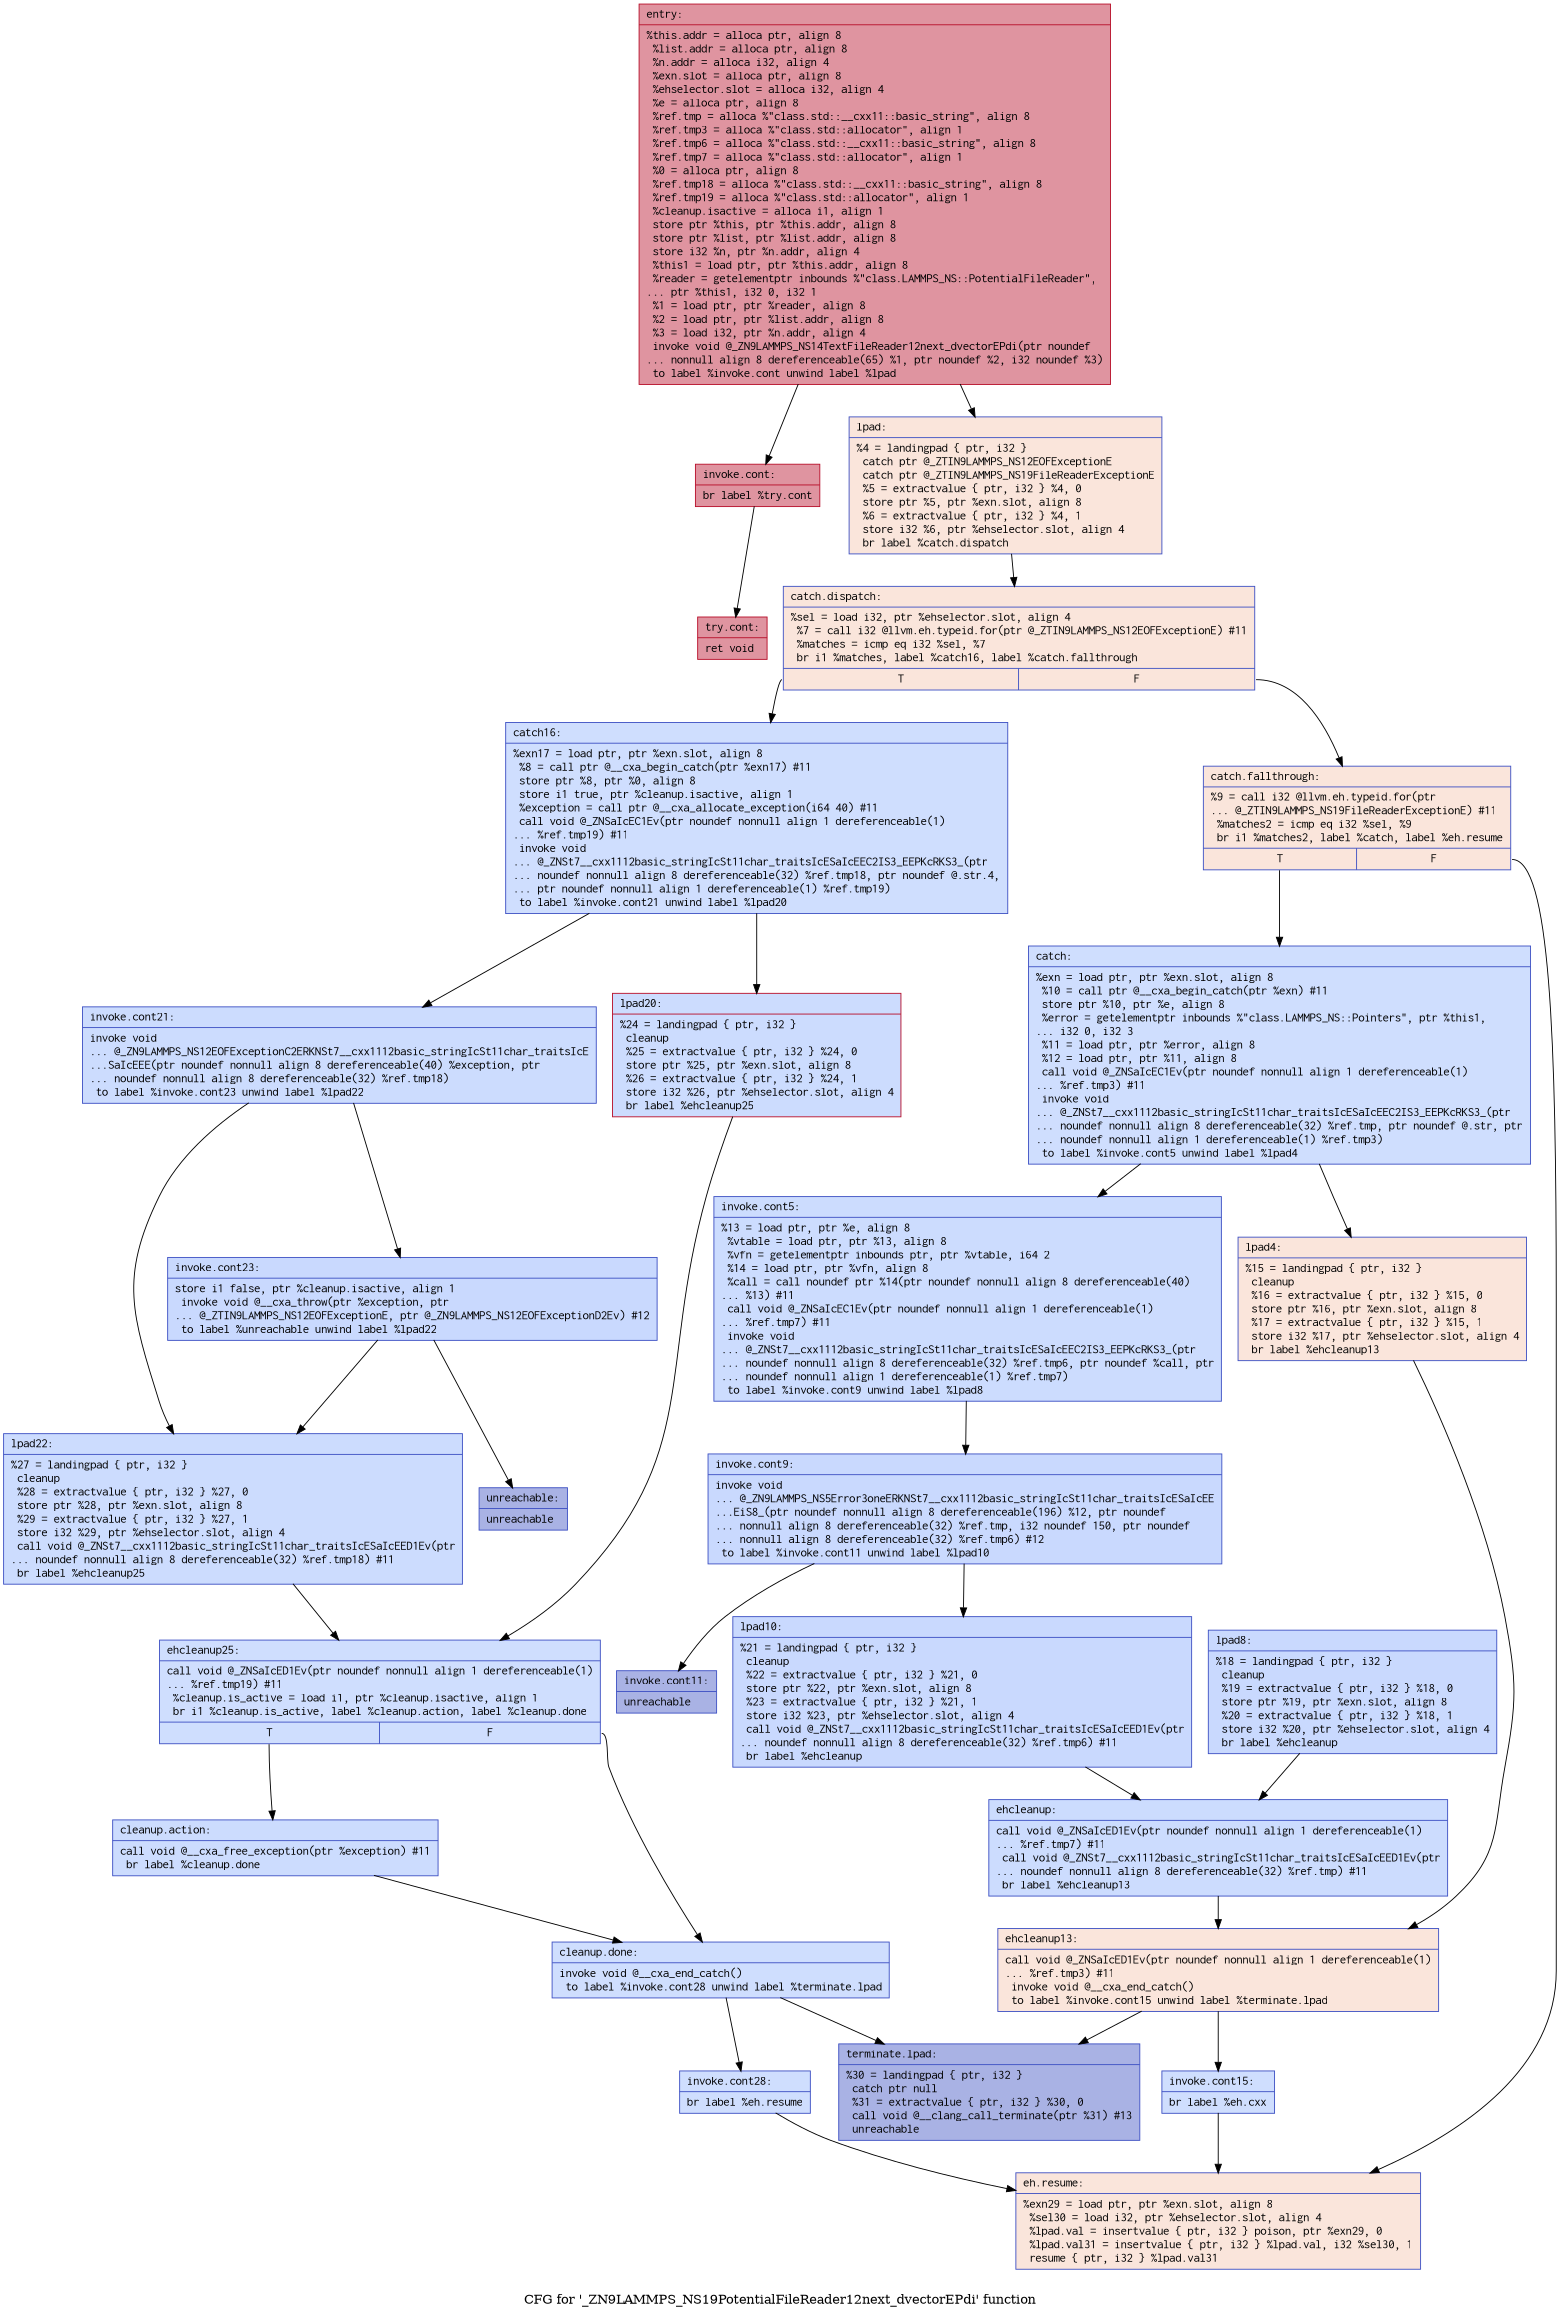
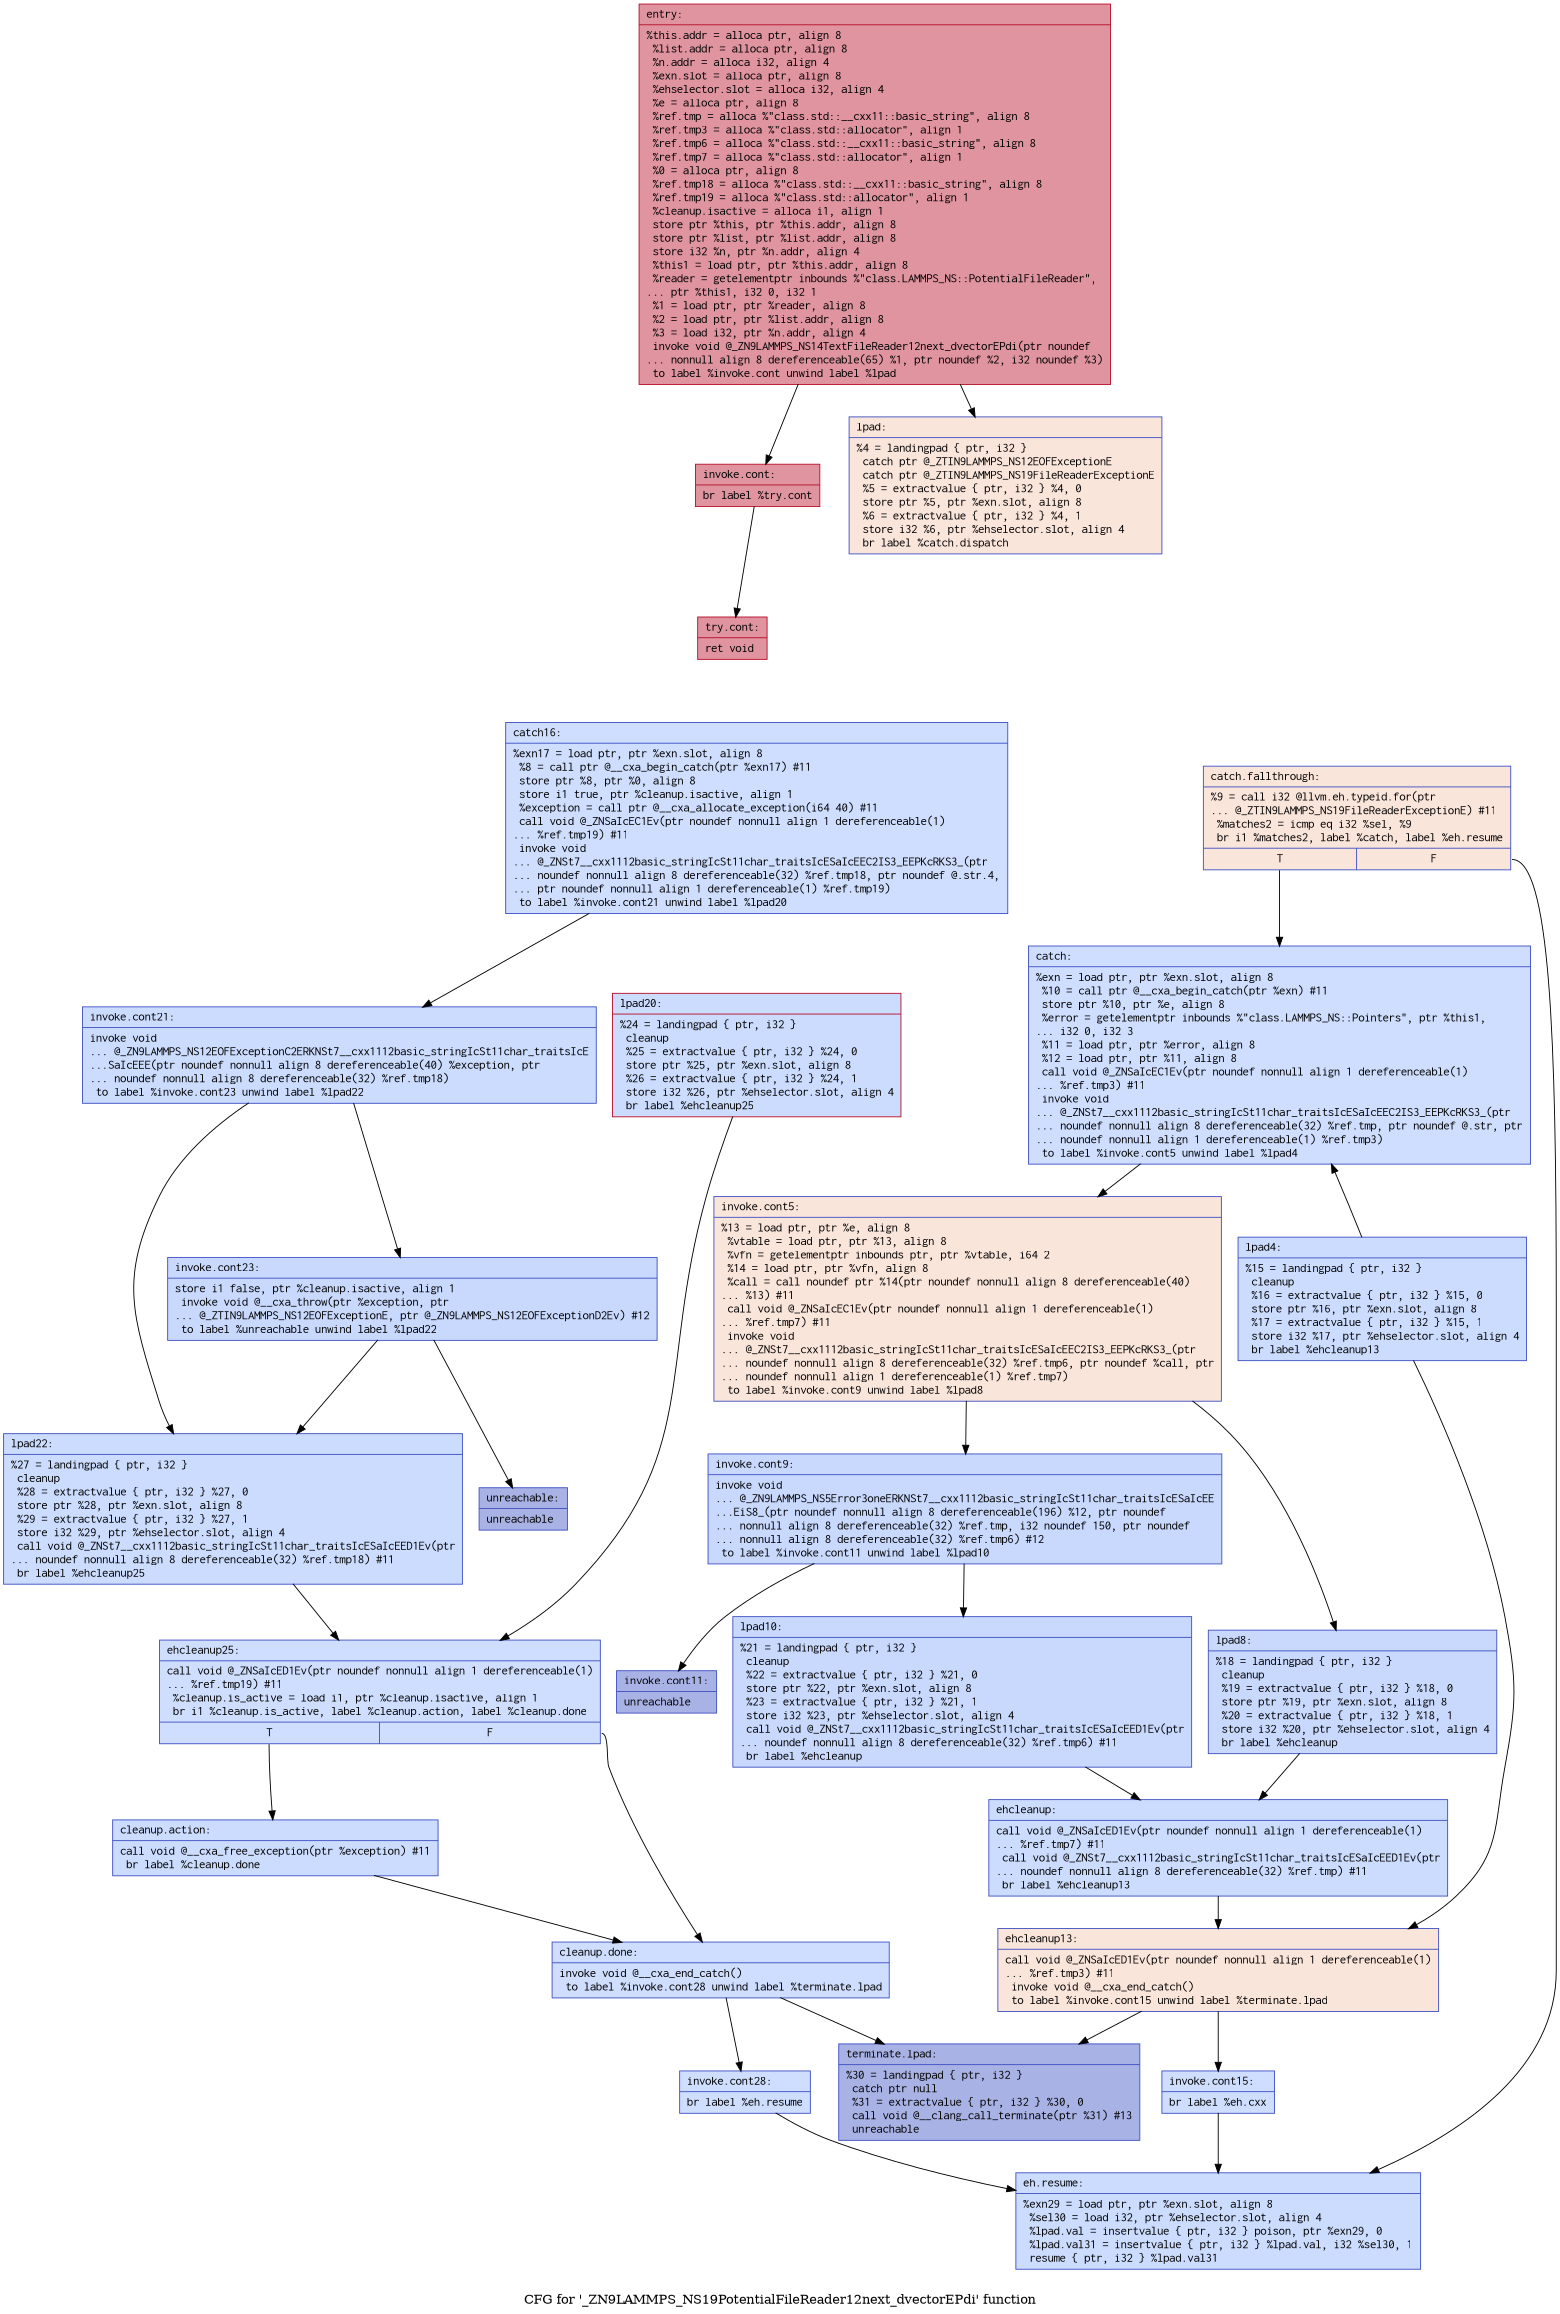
node "catch.dispatch:": removed
edge "catch16:" -> "lpad20:": removed
edge "catch:" -> "lpad4:": reversed
node "invoke.cont5:": fillcolor #8caffe70 -> #f4c5ad70
node "lpad4:": fillcolor #f4c5ad70 -> #8caffe70
edge "invoke.cont5:" -> "lpad8:": added
node "eh.resume:": fillcolor #f4c5ad70 -> #8caffe70
